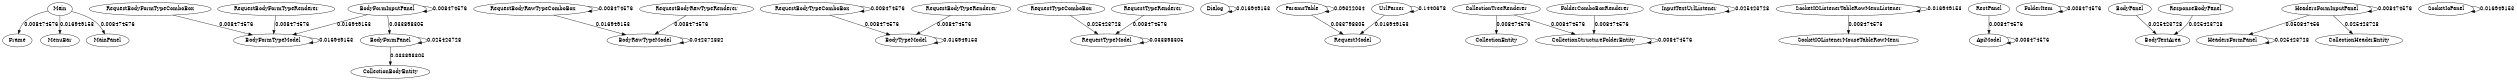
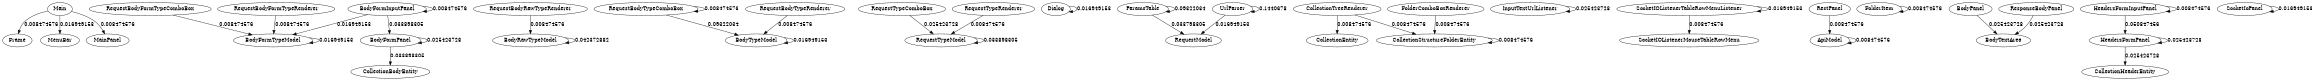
node "RequestBodyRawTypeComboBox": removed
edge "HeadersFormInputPanel" -> "CollectionHeaderEntity": now "HeadersFormPanel" -> "CollectionHeaderEntity"
edge "RequestBodyTypeComboBox" -> "BodyTypeModel": label "0.008474576" -> "0.09322034"
